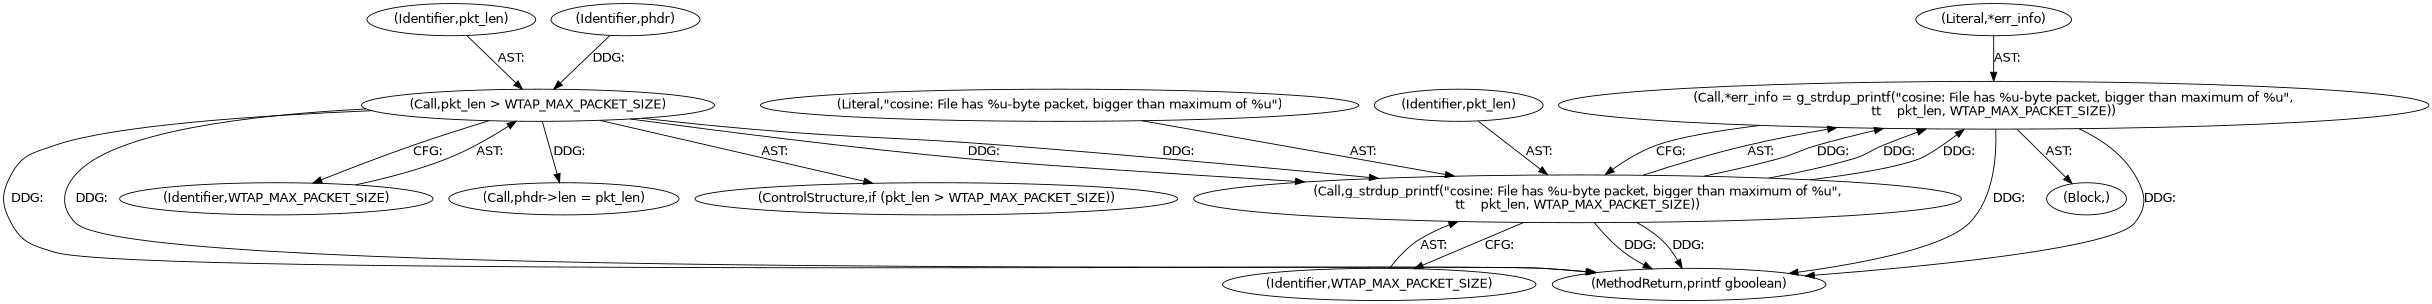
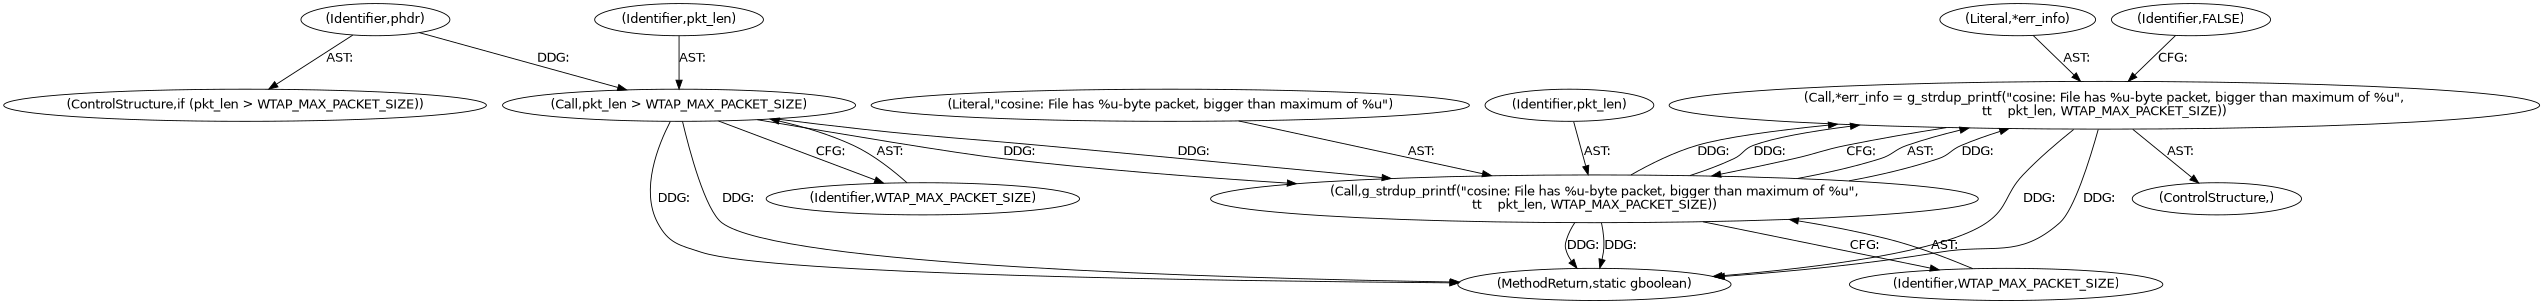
node "(Identifier,FALSE)": added
edge "(Call,pkt_len > WTAP_MAX_PACKET_SIZE)" -> "(ControlStructure,if (pkt_len > WTAP_MAX_PACKET_SIZE))": now "(Identifier,phdr)" -> "(ControlStructure,if (pkt_len > WTAP_MAX_PACKET_SIZE))"
node "(Call,phdr->len = pkt_len)": removed
node "(Block,)": label "(Block,)" -> "(ControlStructure,)"
node "(MethodReturn,printf gboolean)": label "(MethodReturn,printf gboolean)" -> "(MethodReturn,static gboolean)"
